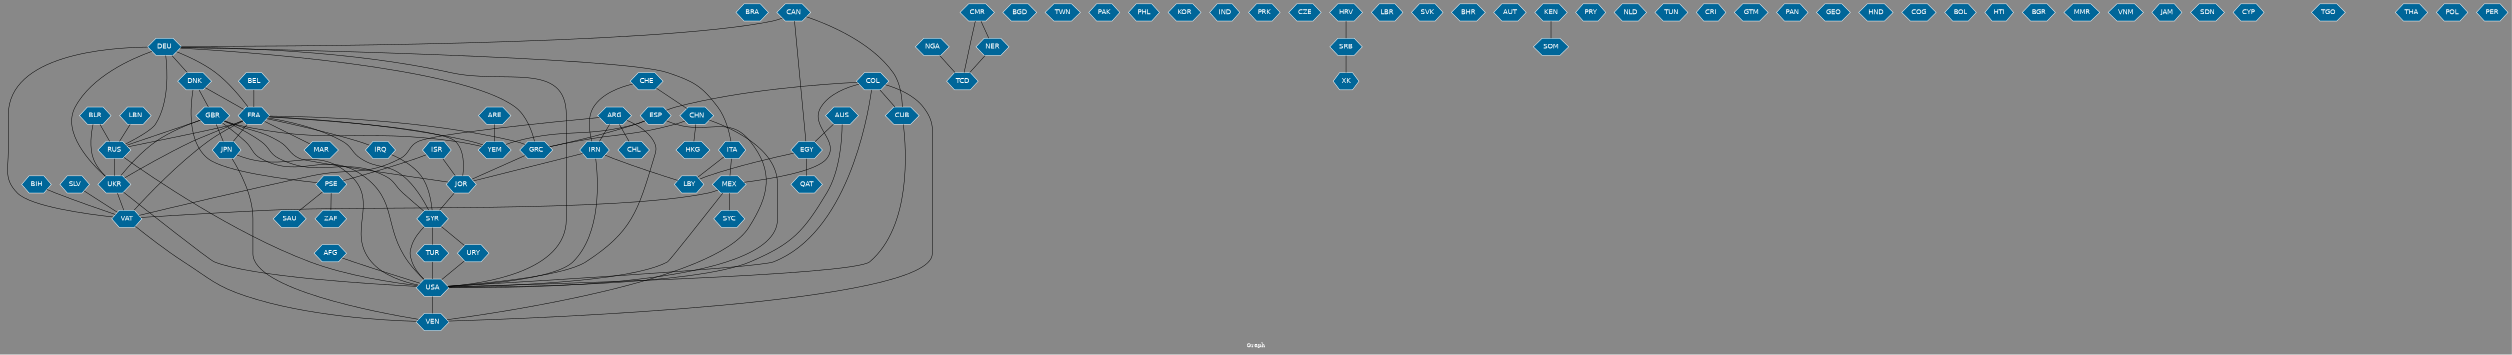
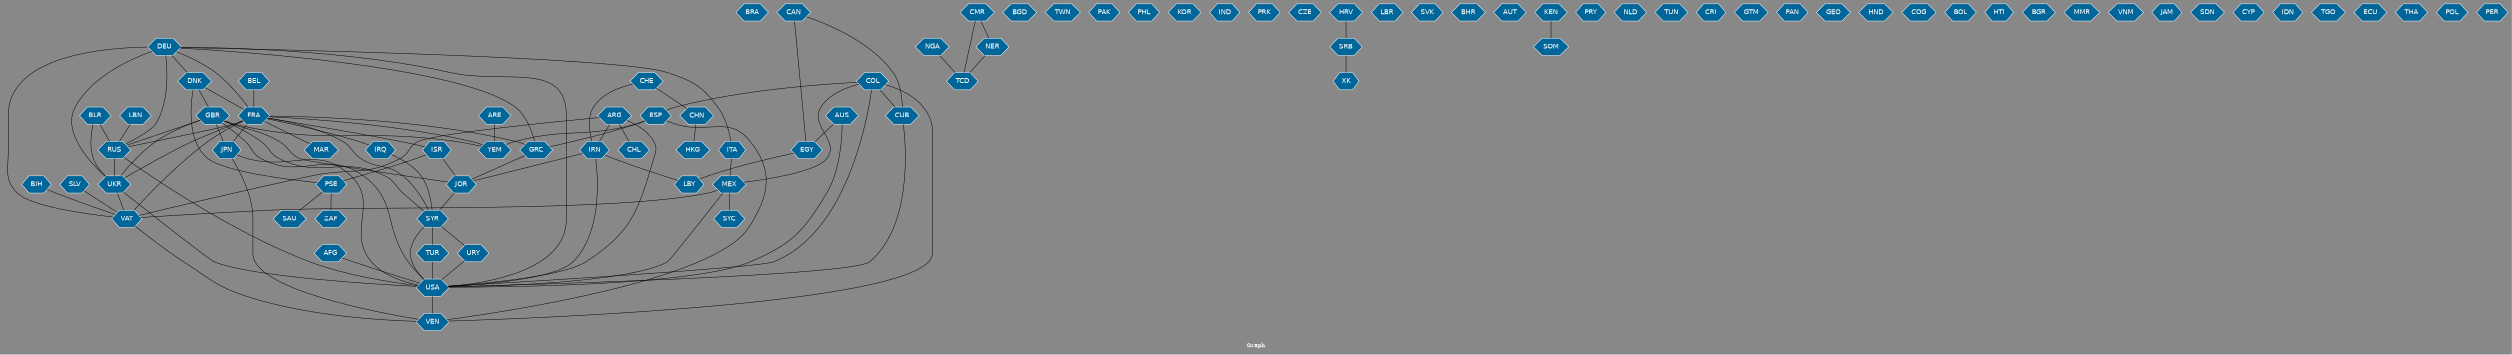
node "IDN": added
node "ECU": added
edge "CAN" -- "DEU": removed
edge "FRA" -- "JOR": now "FRA" -- "ISR"
edge "CHN" -- "GRC": removed
edge "ITA" -- "LBY": removed
node "QAT": removed
edge "CHN" -- "USA": removed
